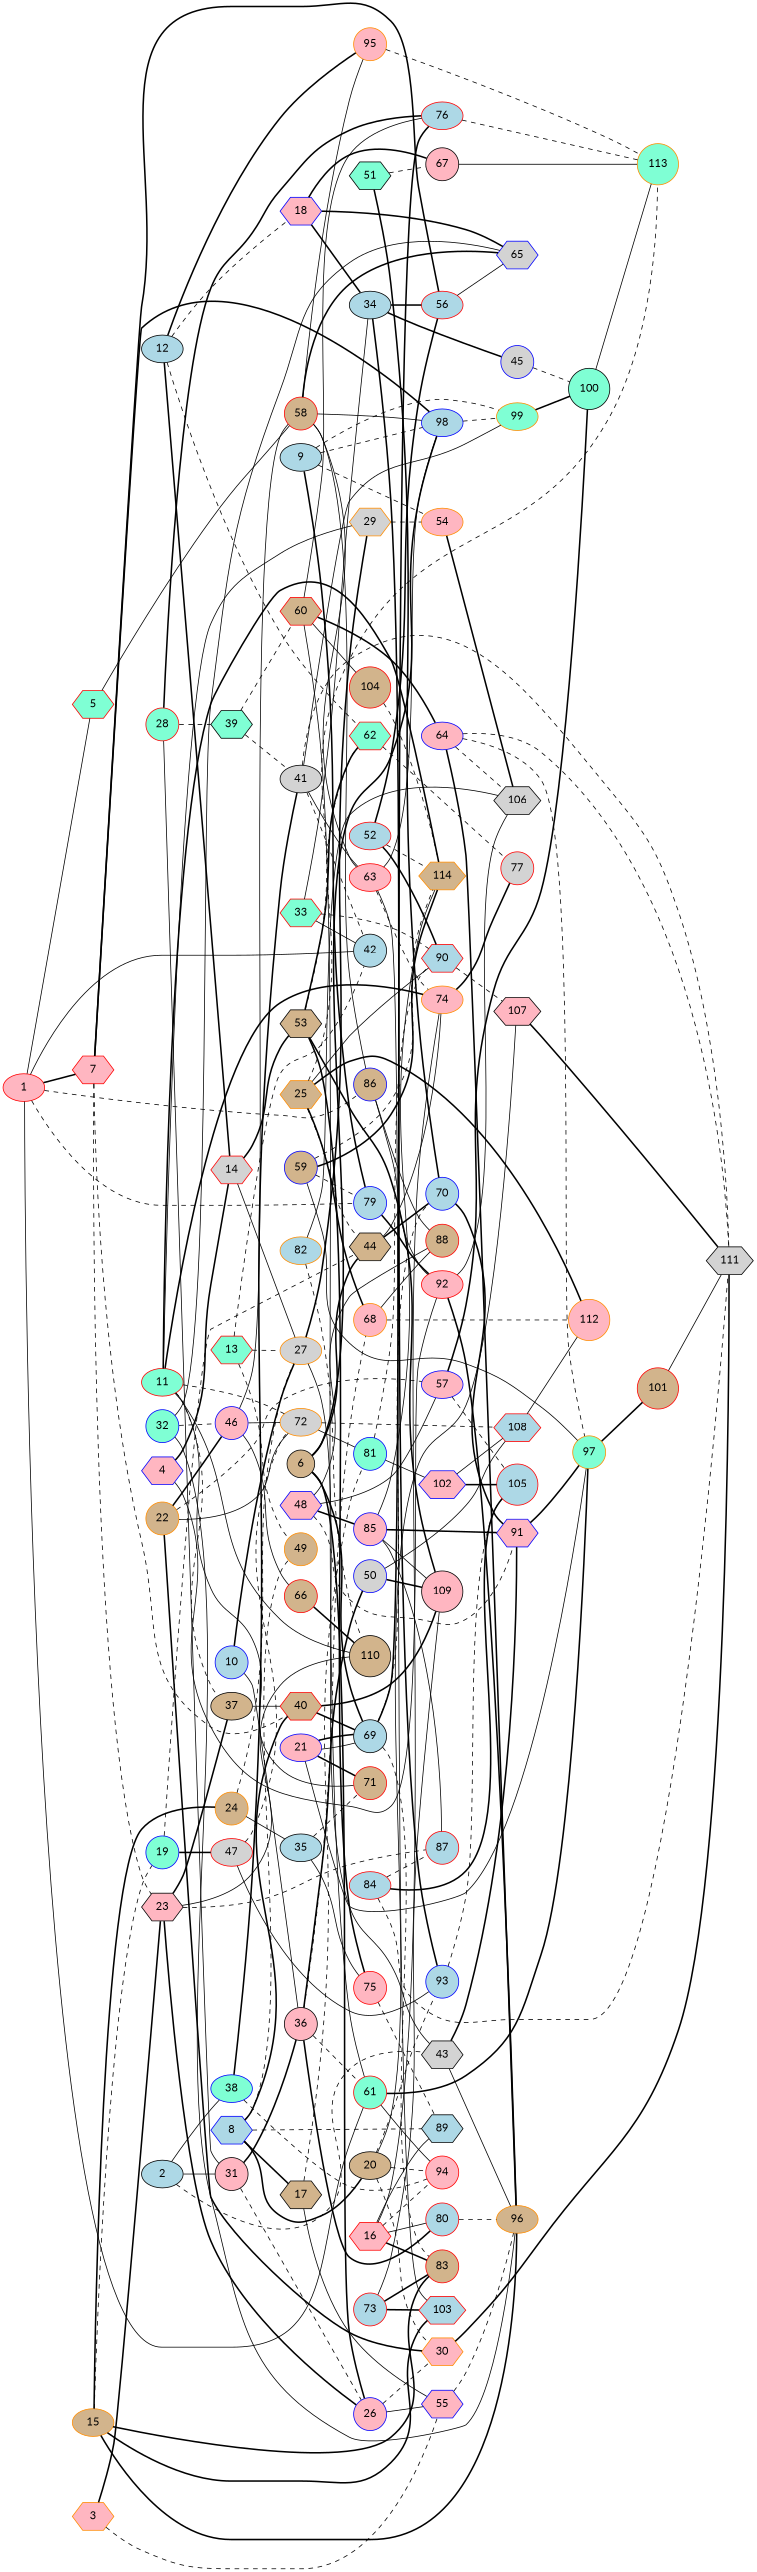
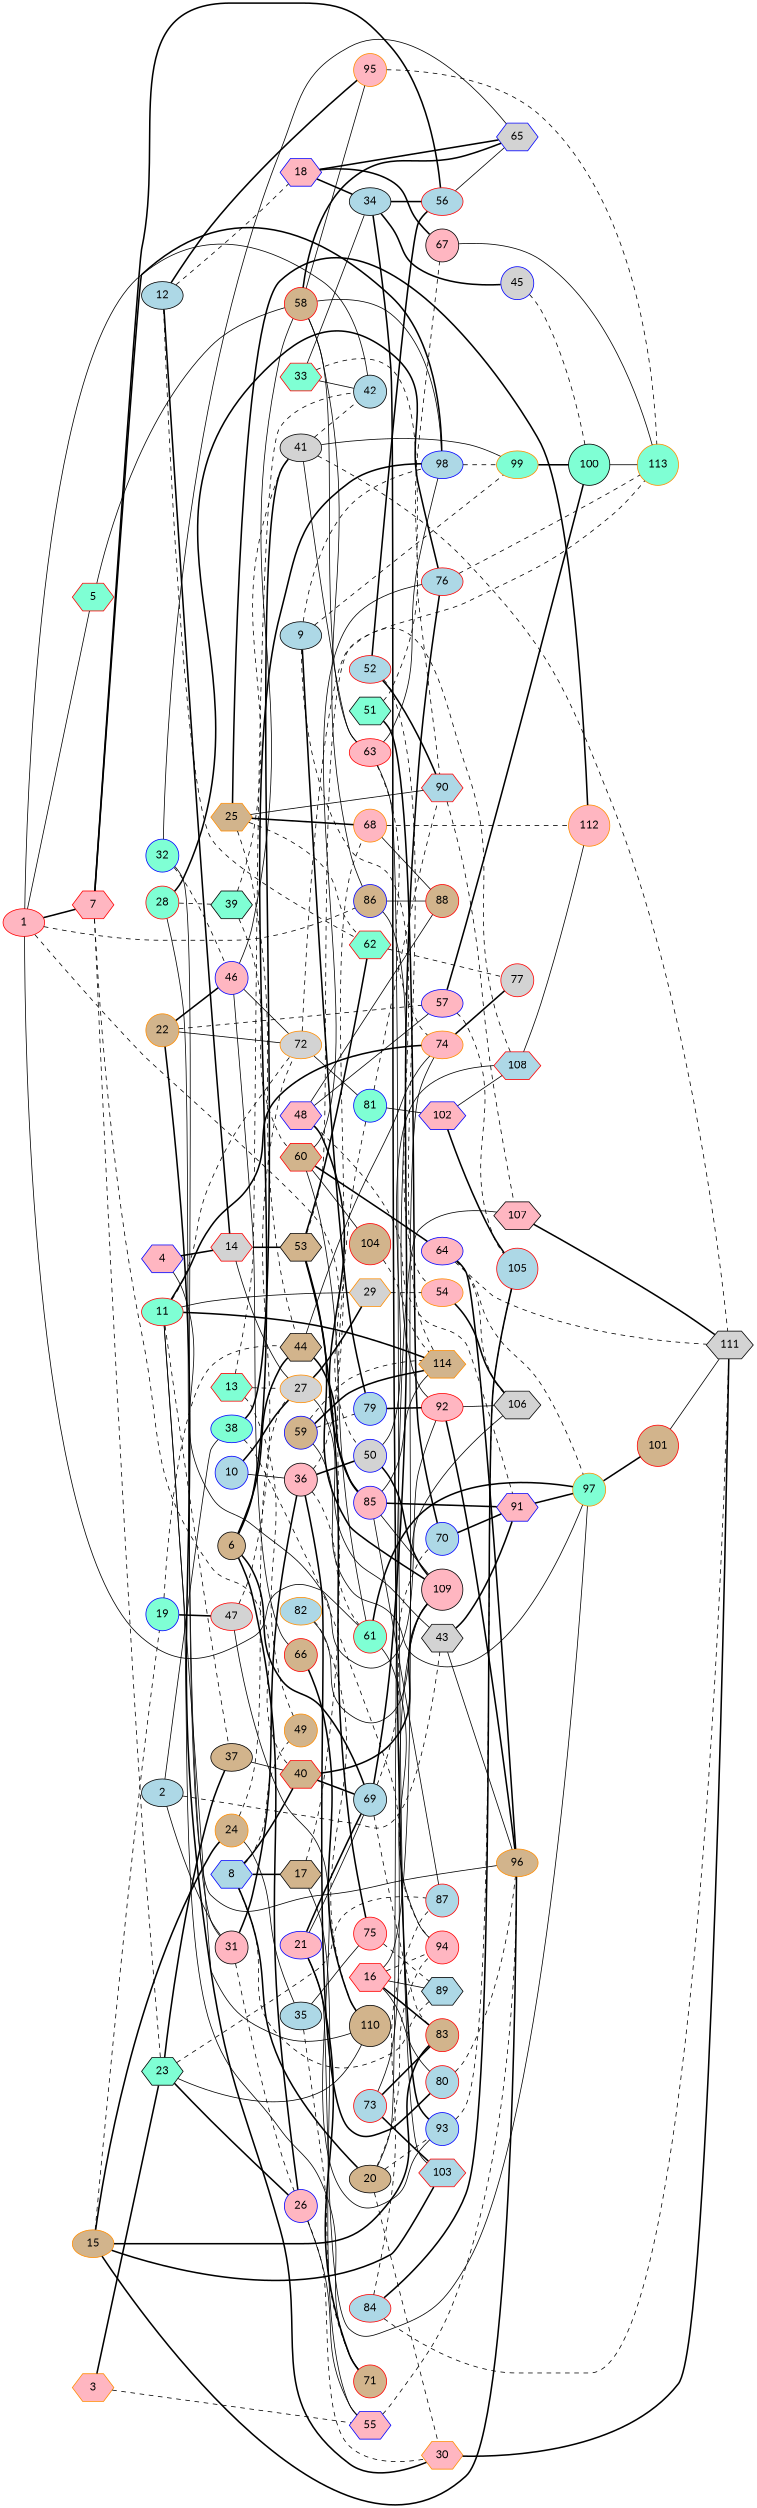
edge "1" -- "79": now "1" -- "50"
edge "70" -- "44": now "85" -- "44"
node "23": fillcolor lightpink -> aquamarine
